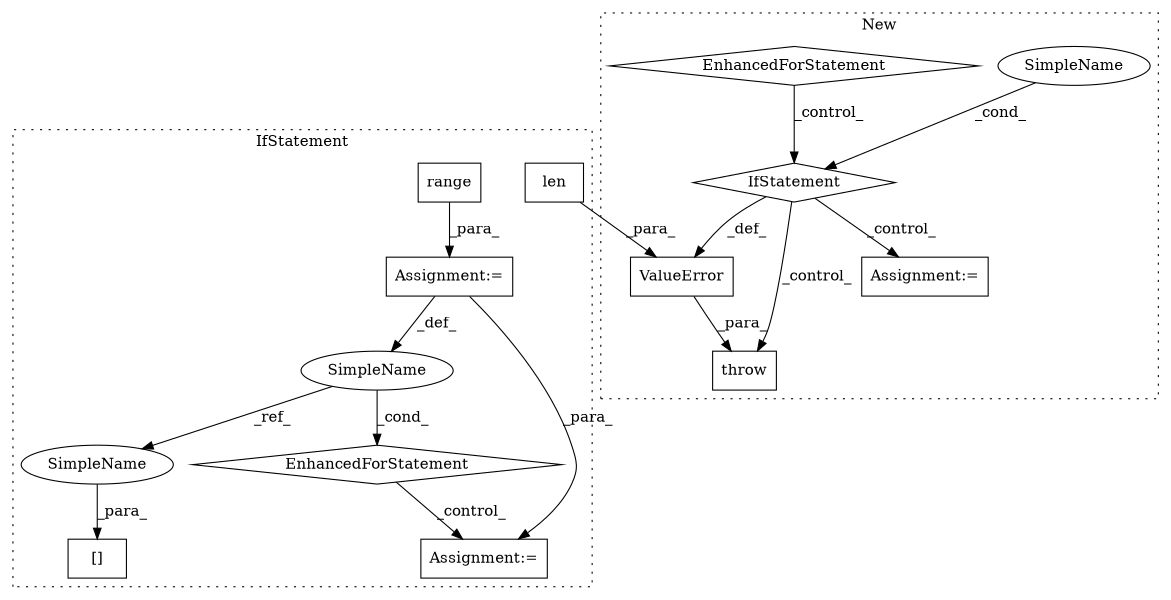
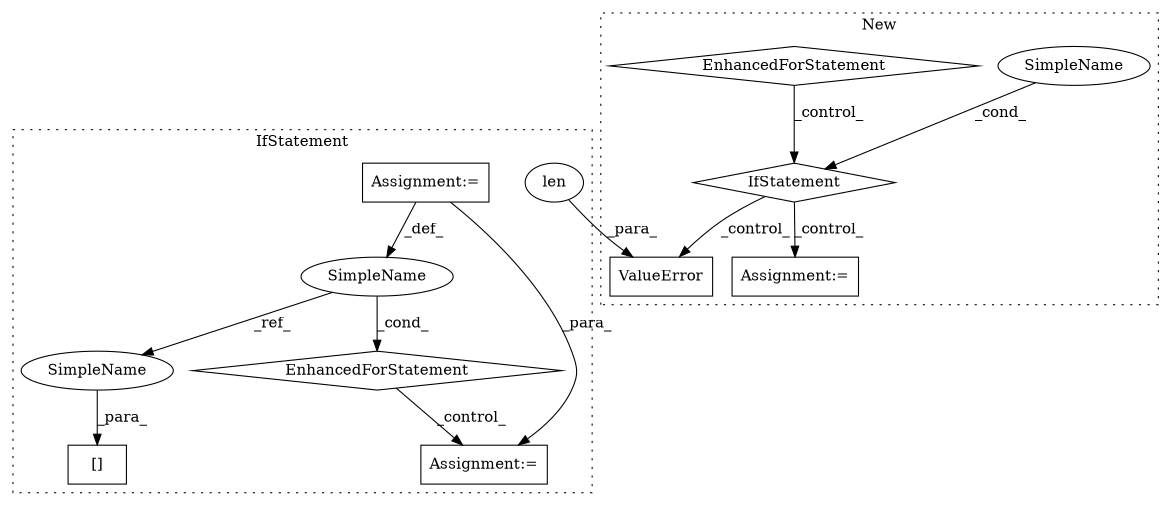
node "range": removed
node "len": shape box -> ellipse
edge "IfStatement" -> "ValueError": label "_def_" -> "_control_"
node "throw": removed
